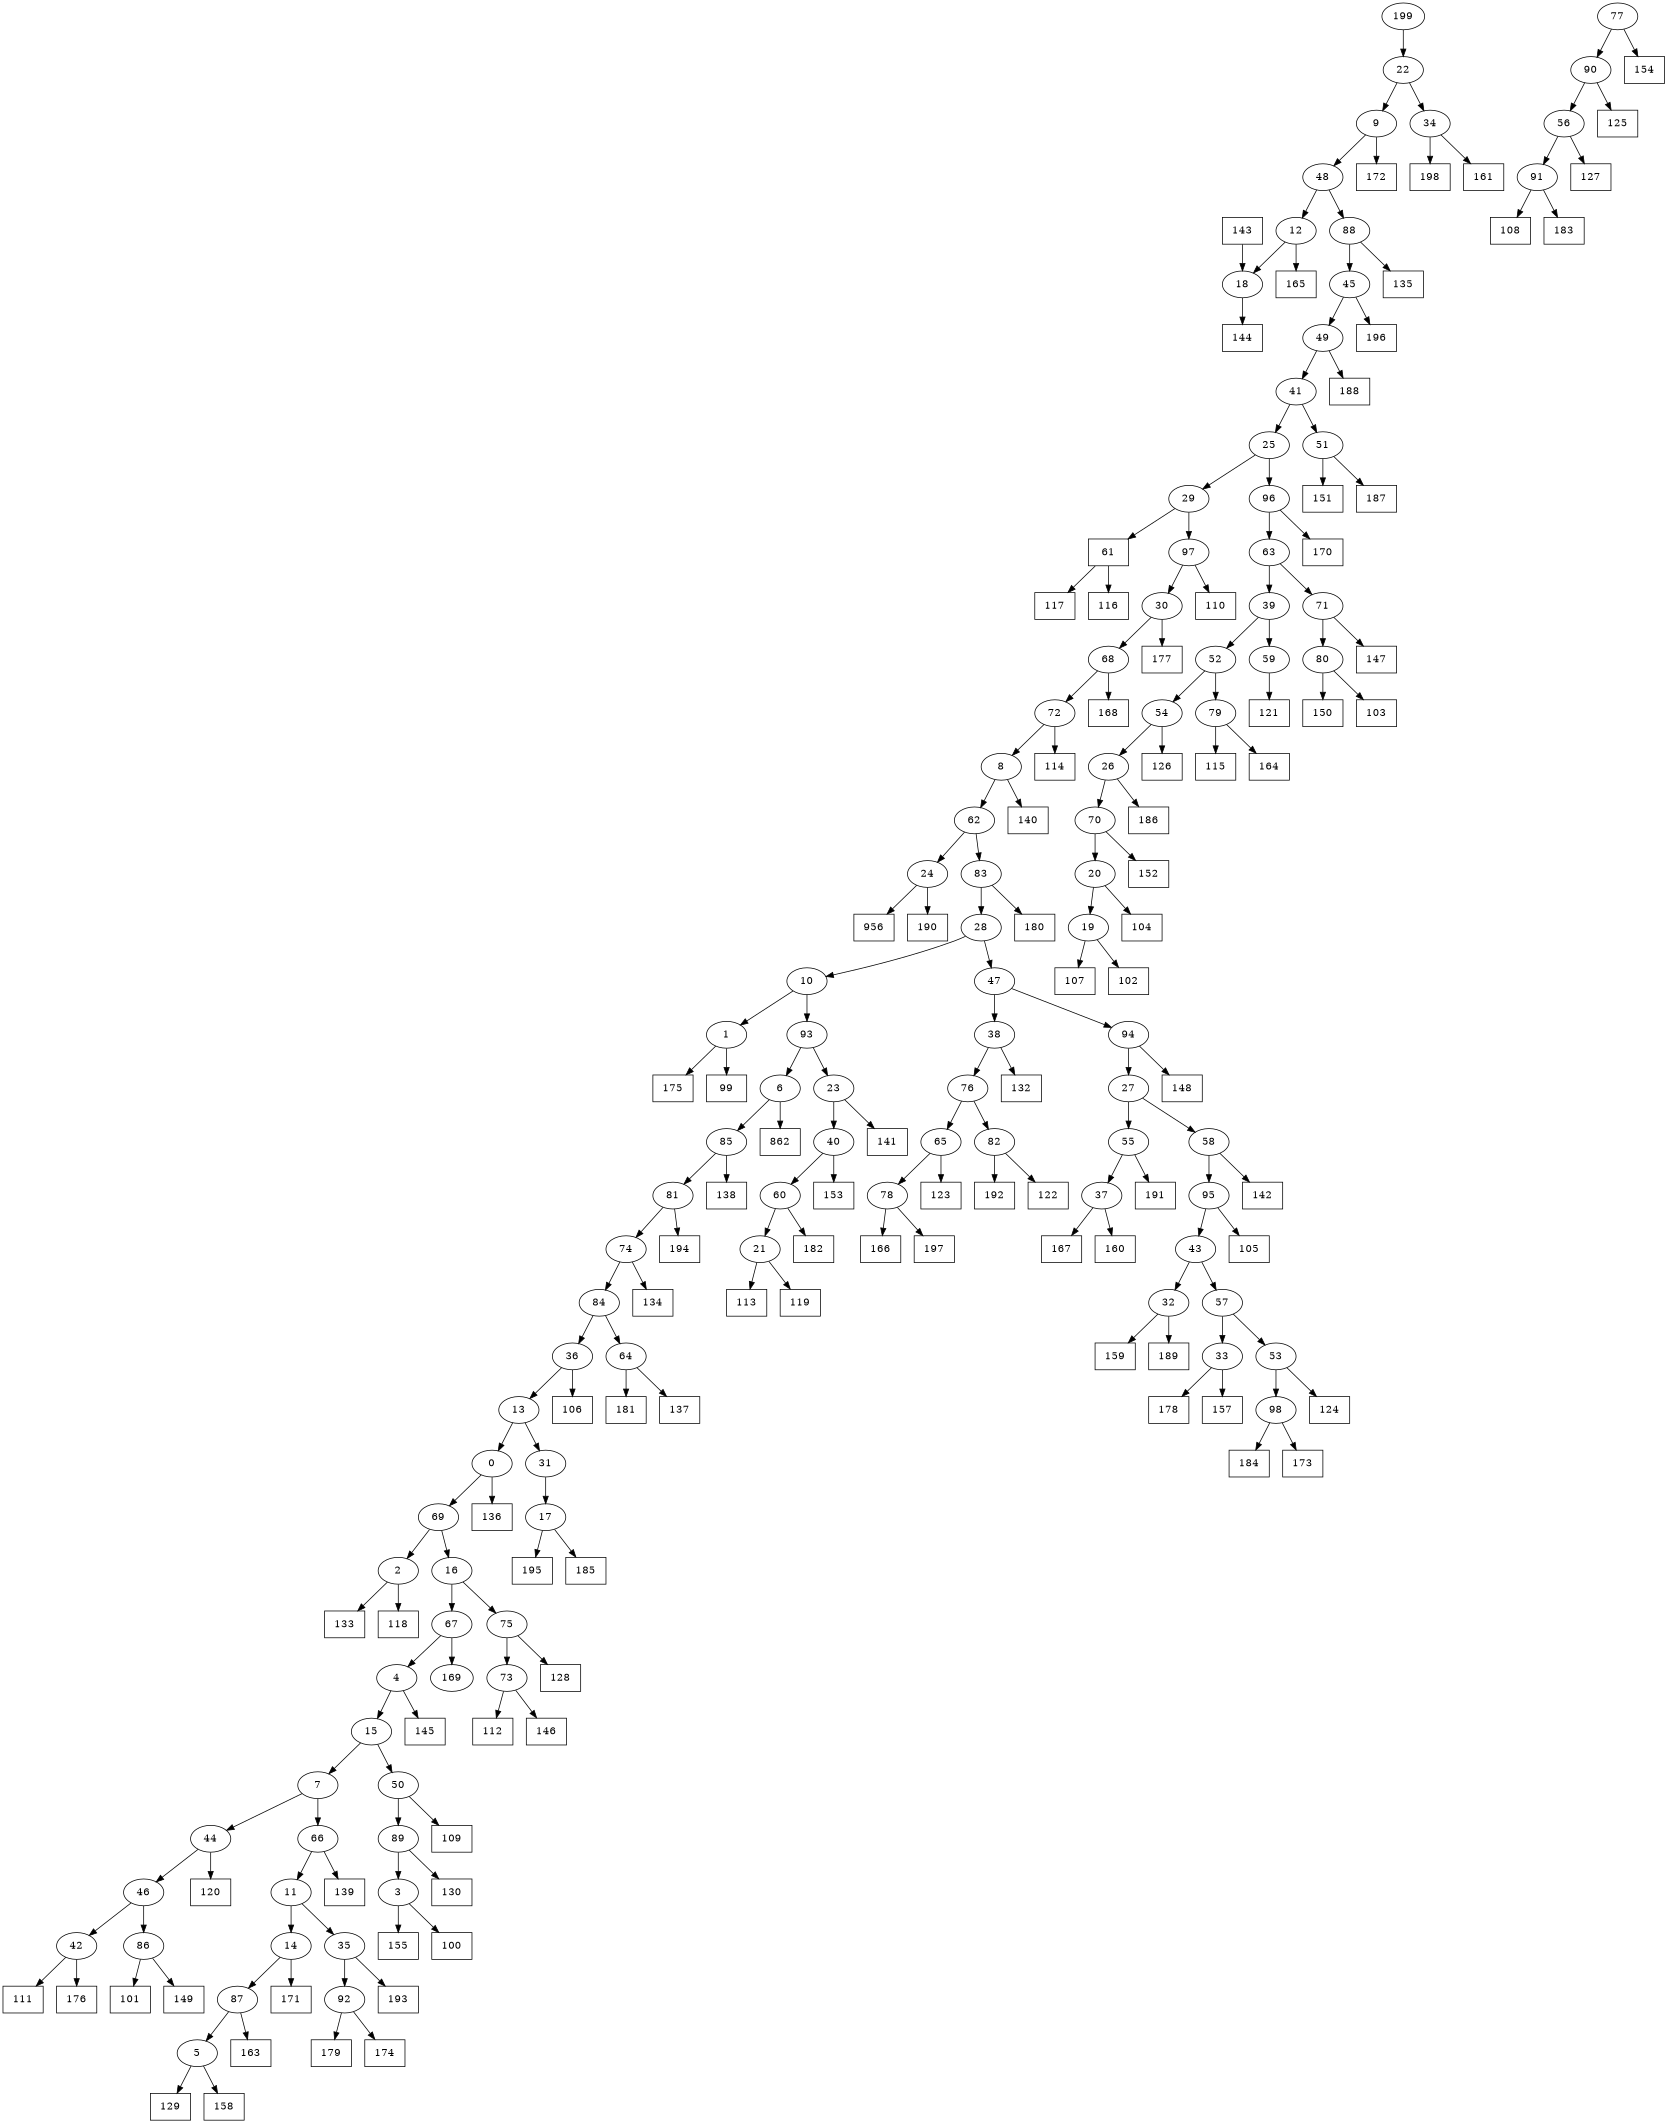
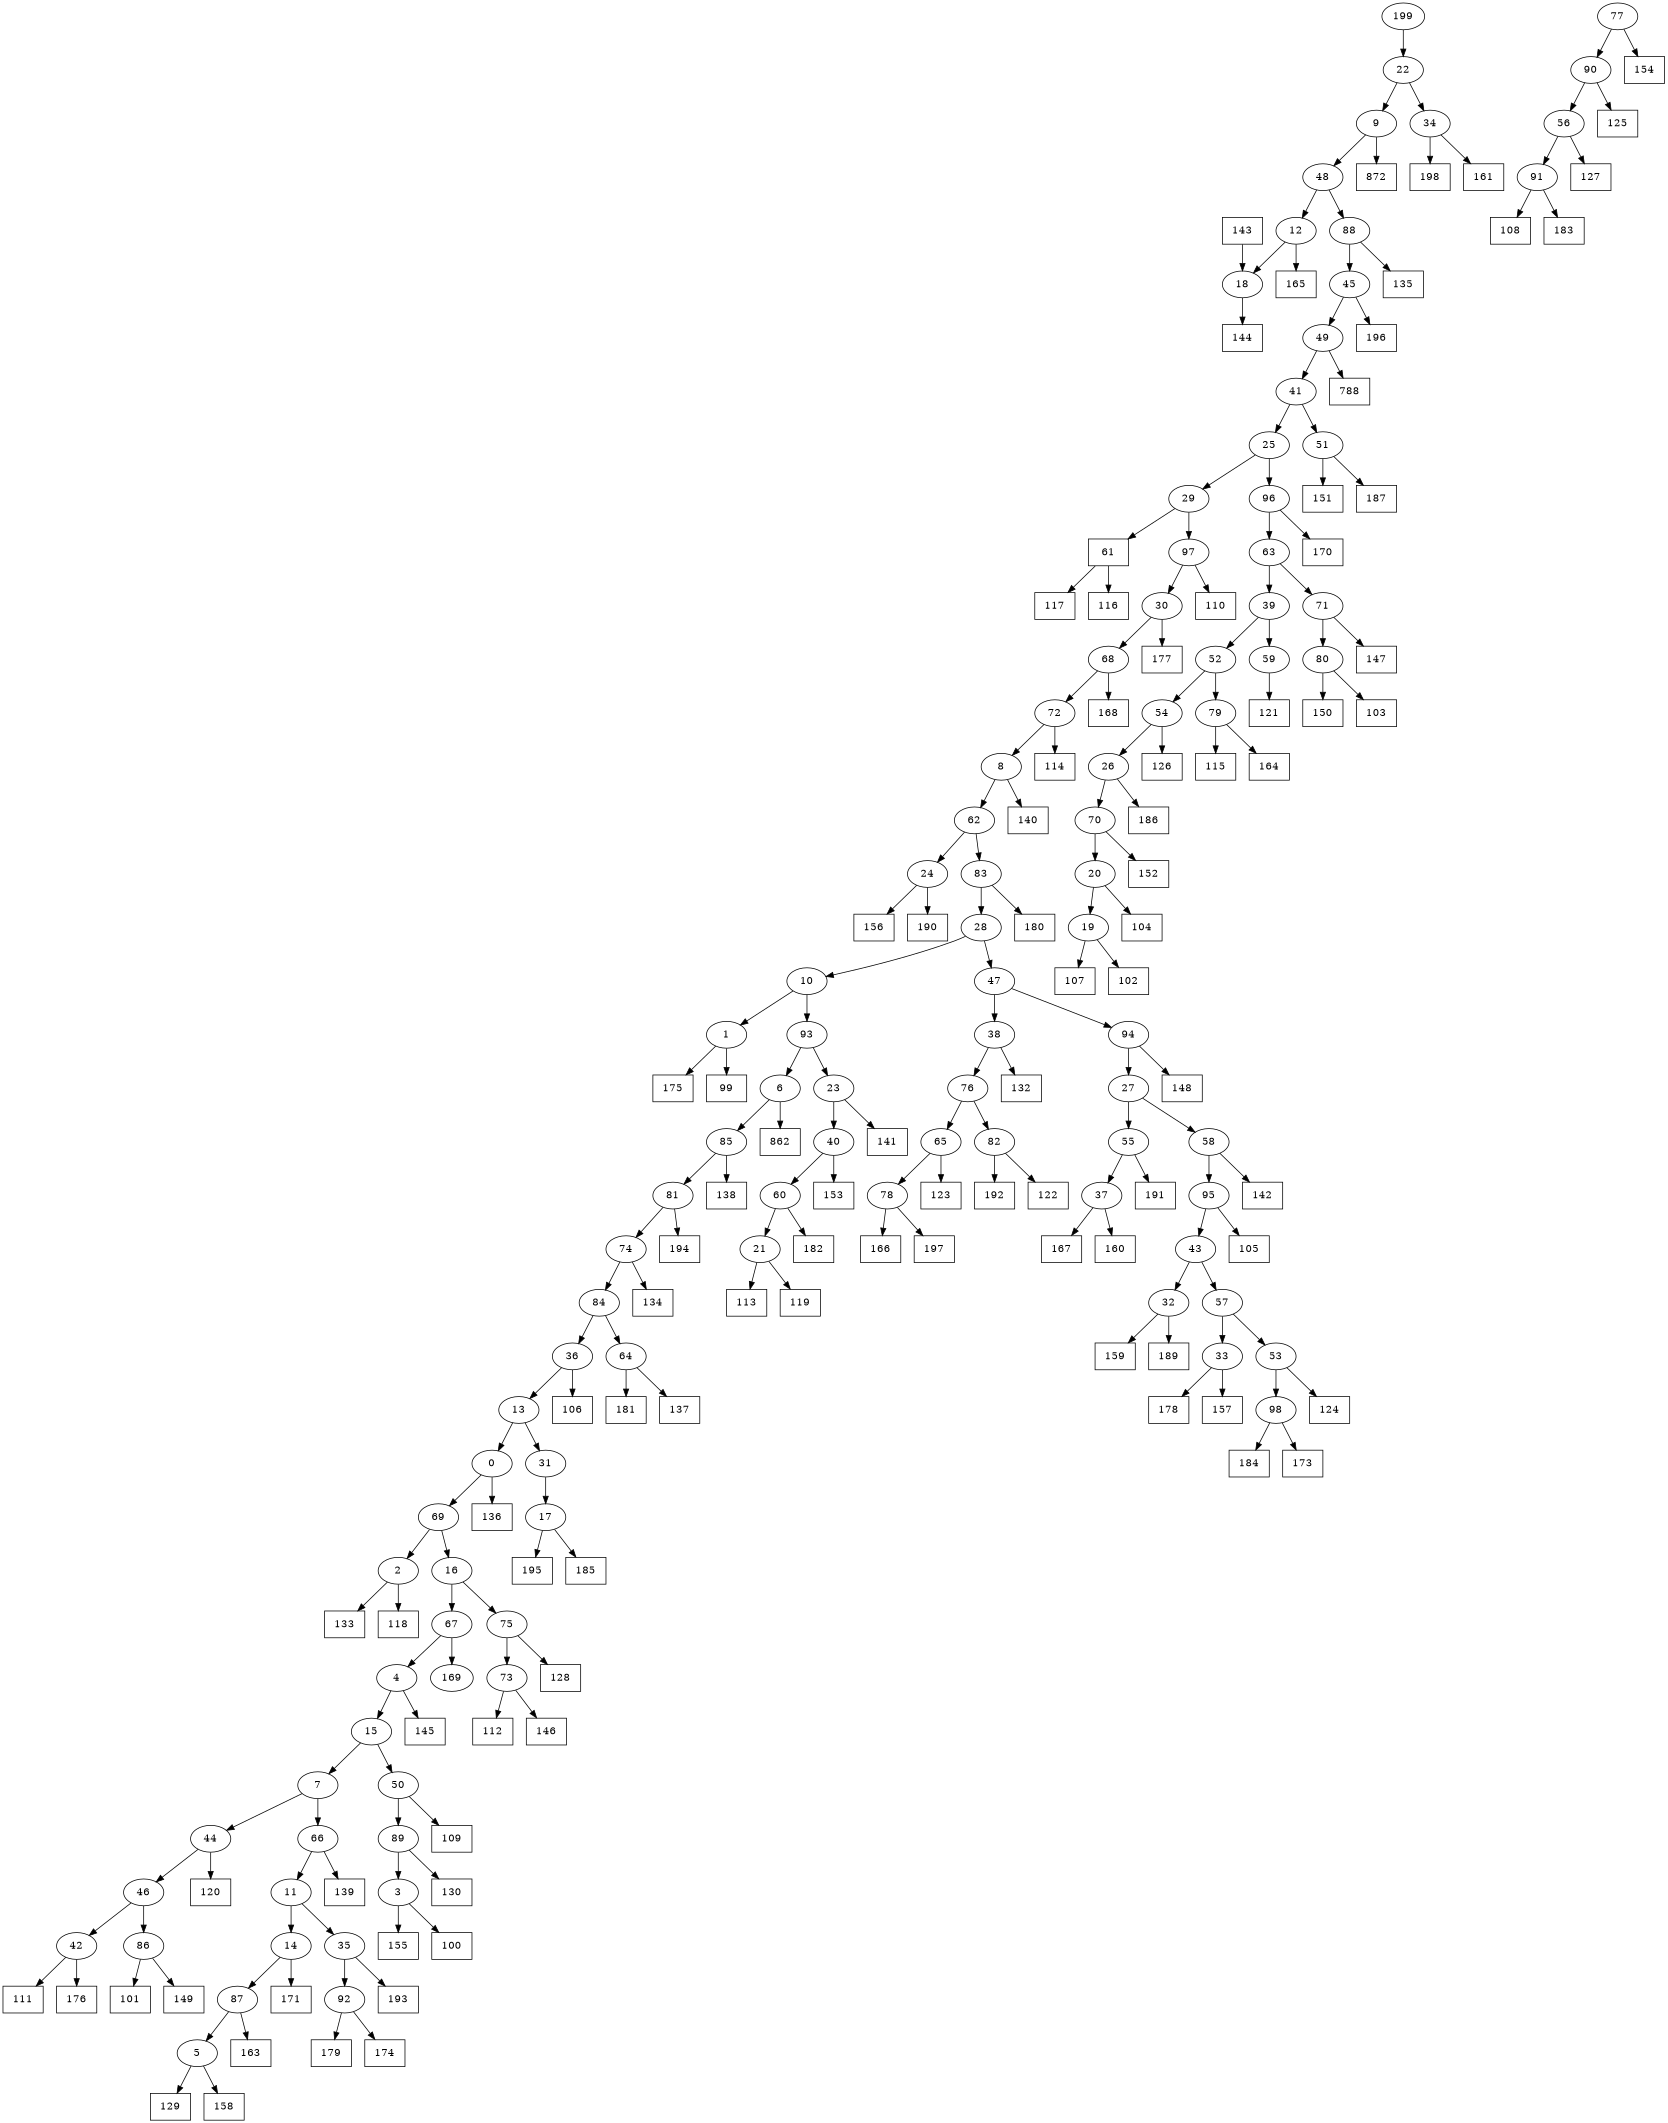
node "172": label "172" -> "872"
node "188": label "188" -> "788"
node "956": label "956" -> "156"
